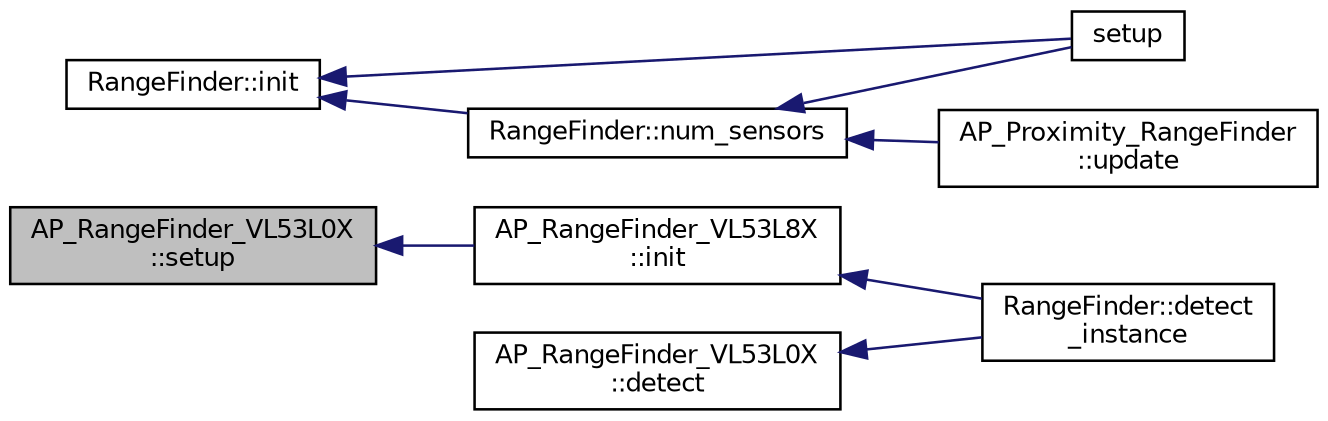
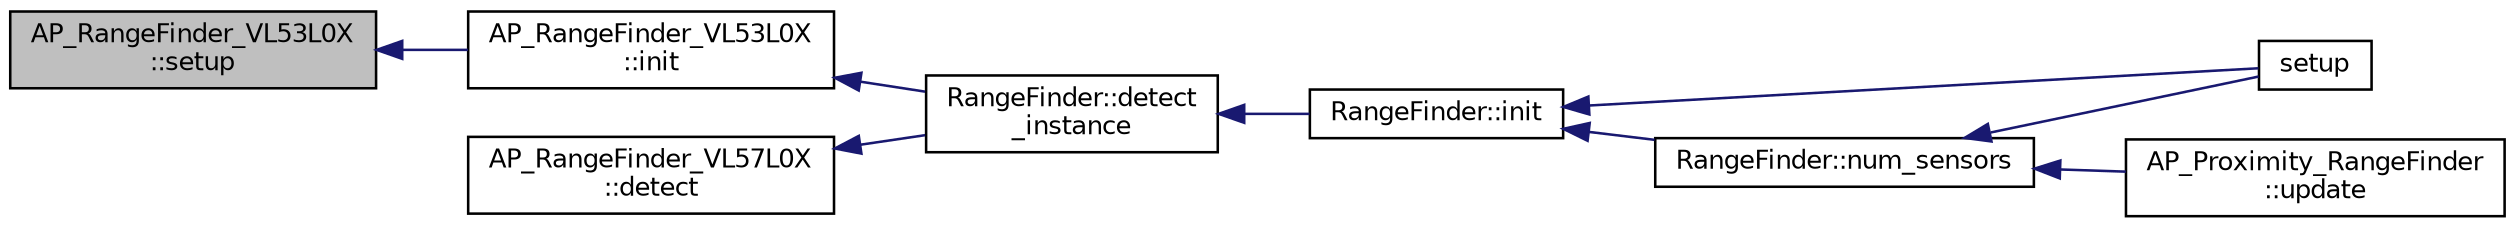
edge "RangeFinder::init" -> "RangeFinder::detect _instance": added
node "AP_RangeFinder_VL53L8X ::init": label "AP_RangeFinder_VL53L8X ::init" -> "AP_RangeFinder_VL53L0X ::init"
node "AP_RangeFinder_VL53L0X ::detect": label "AP_RangeFinder_VL53L0X ::detect" -> "AP_RangeFinder_VL57L0X ::detect"
